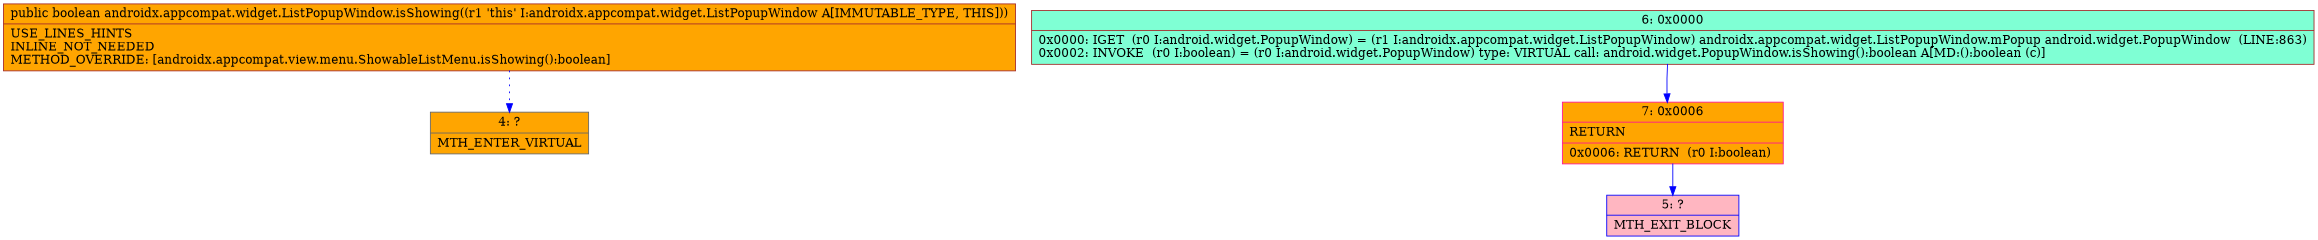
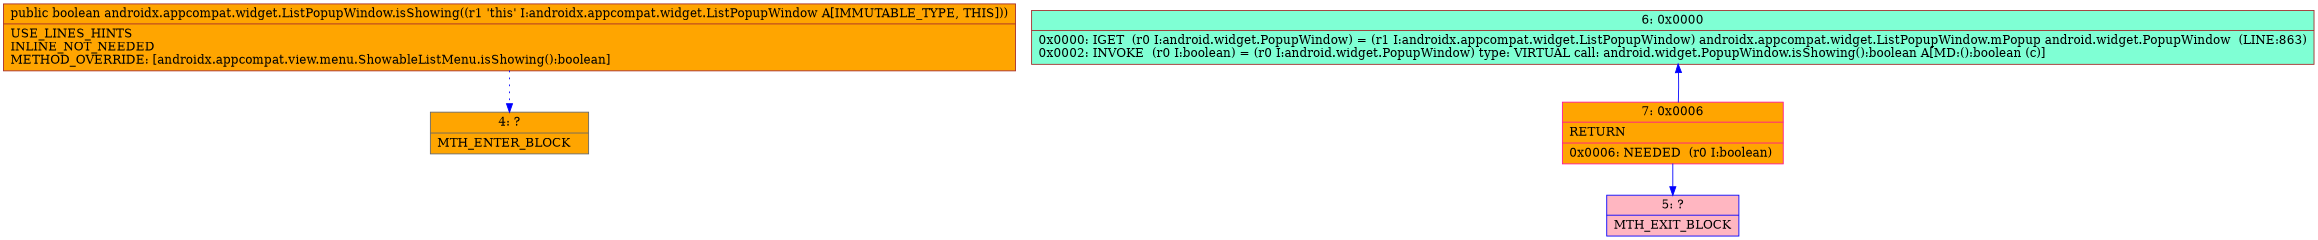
edge "6: 0x0000" -> "7: 0x0006": reversed
node "4: ?": text "MTH_ENTER_VIRTUAL" -> "MTH_ENTER_BLOCK"
node "7: 0x0006": text "0x0006: RETURN  (r0 I:boolean)" -> "0x0006: NEEDED  (r0 I:boolean)"
